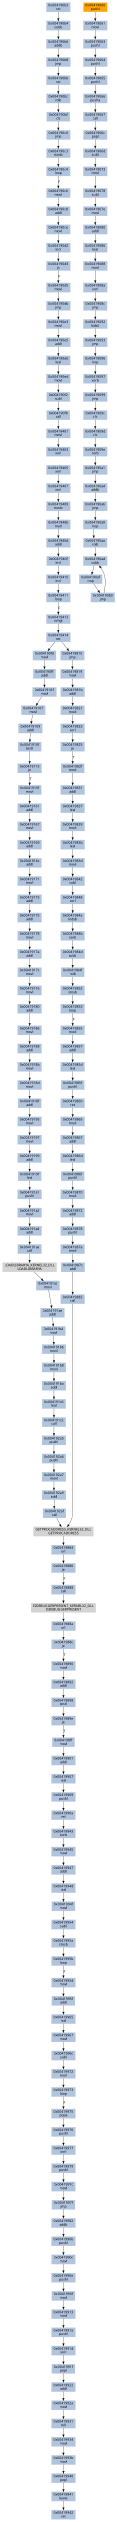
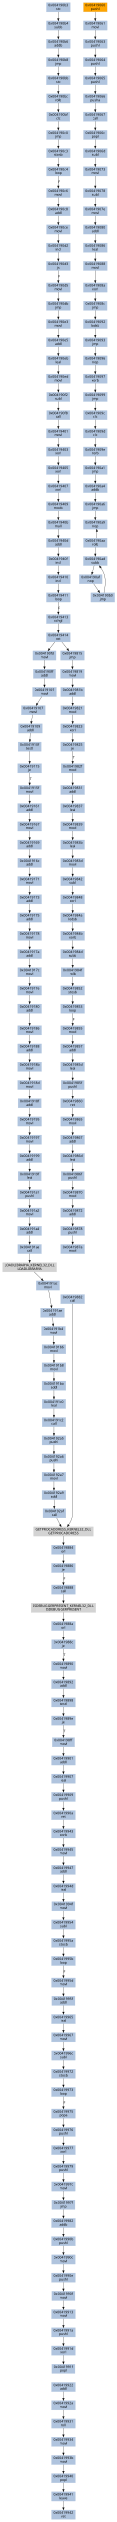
edge "0x00419403 xorl" -> "0x00419405 xorl": added
edge "0x004190a9 nop" -> "0x004190aa rolb": reversed
node "0x0041987c addl": removed
node "0x00419972 mull": label "0x00419972 mull" -> "0x00419972 stosb"
edge "0x0041991f popl" -> "0x00419922 addl": removed
